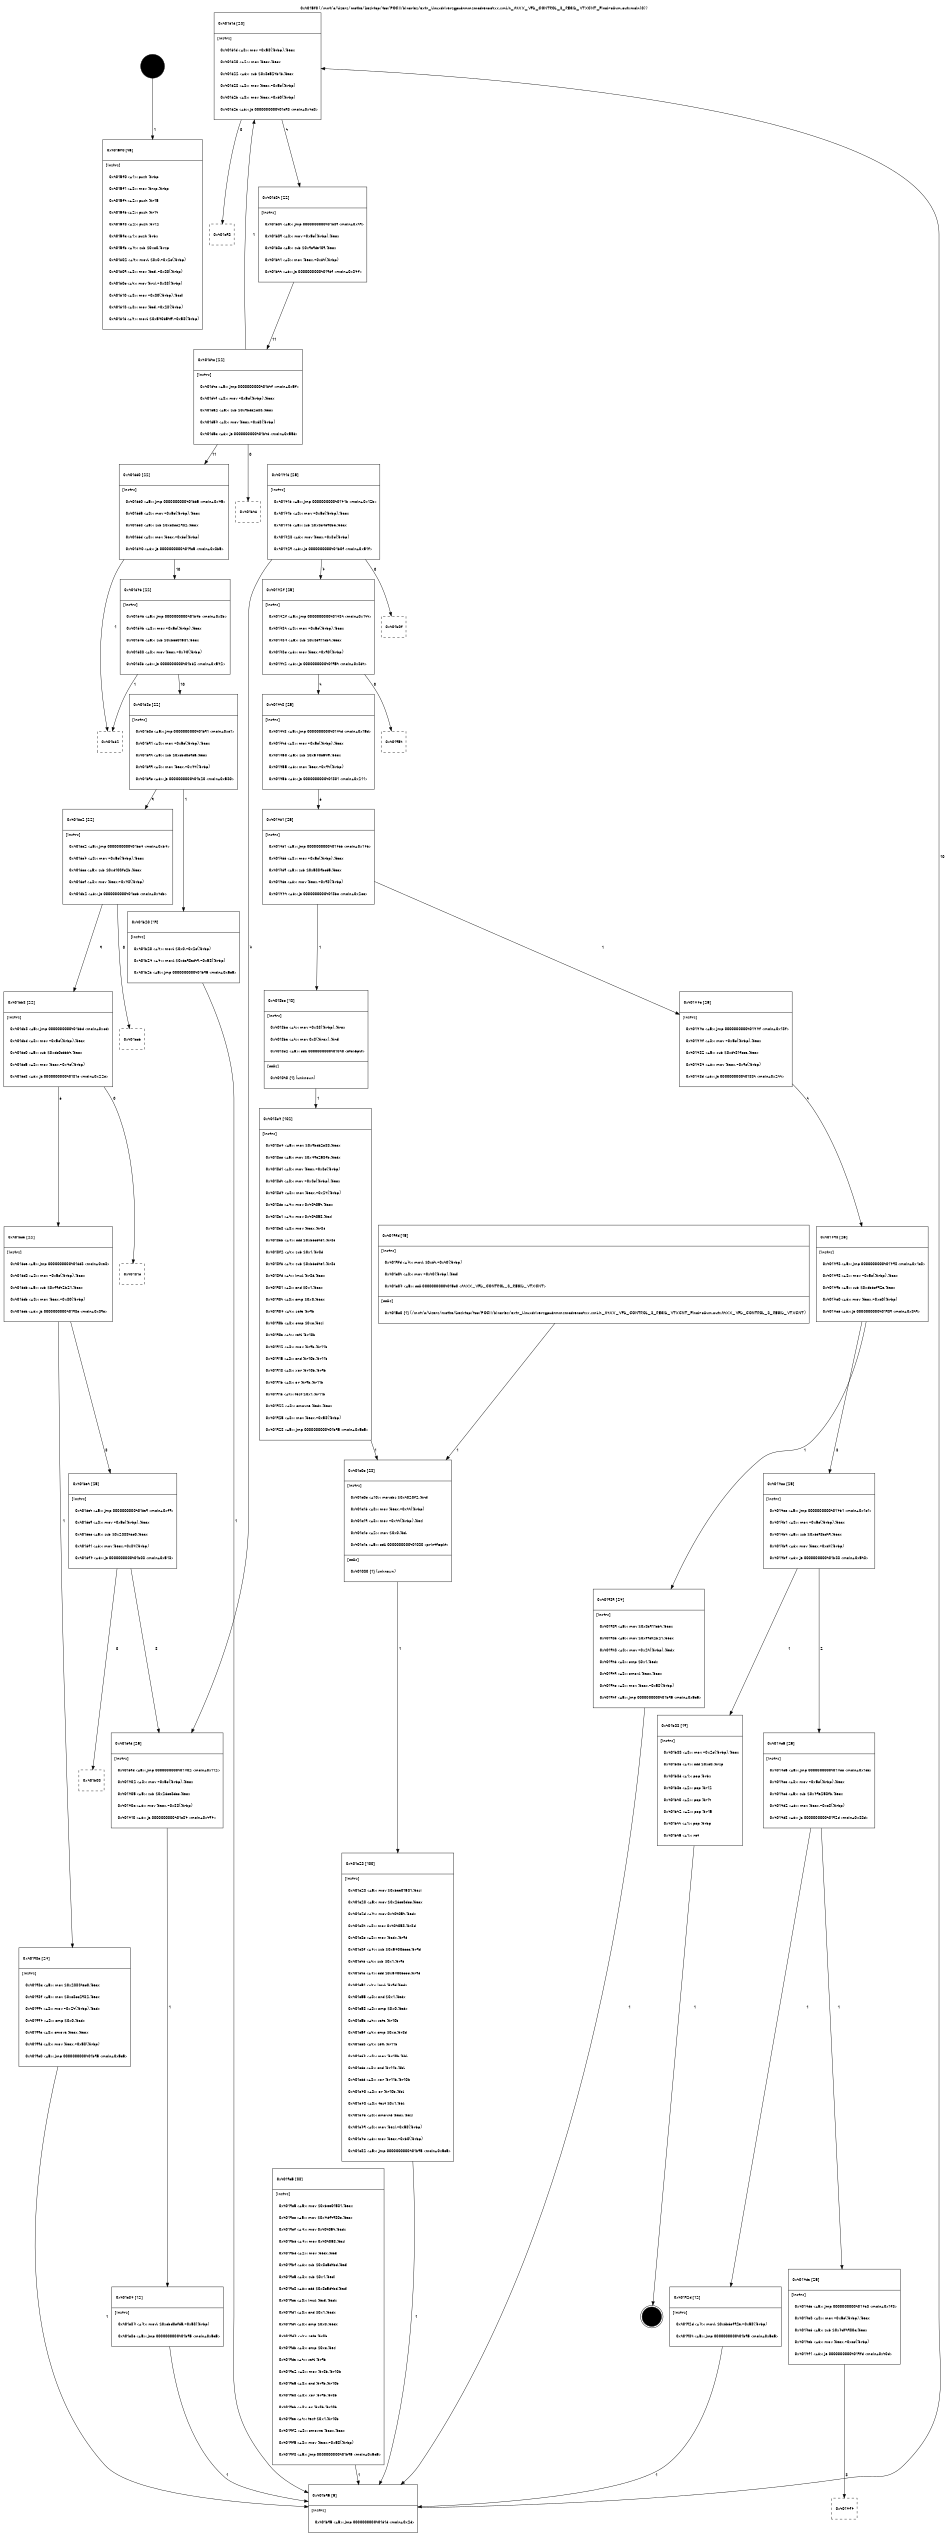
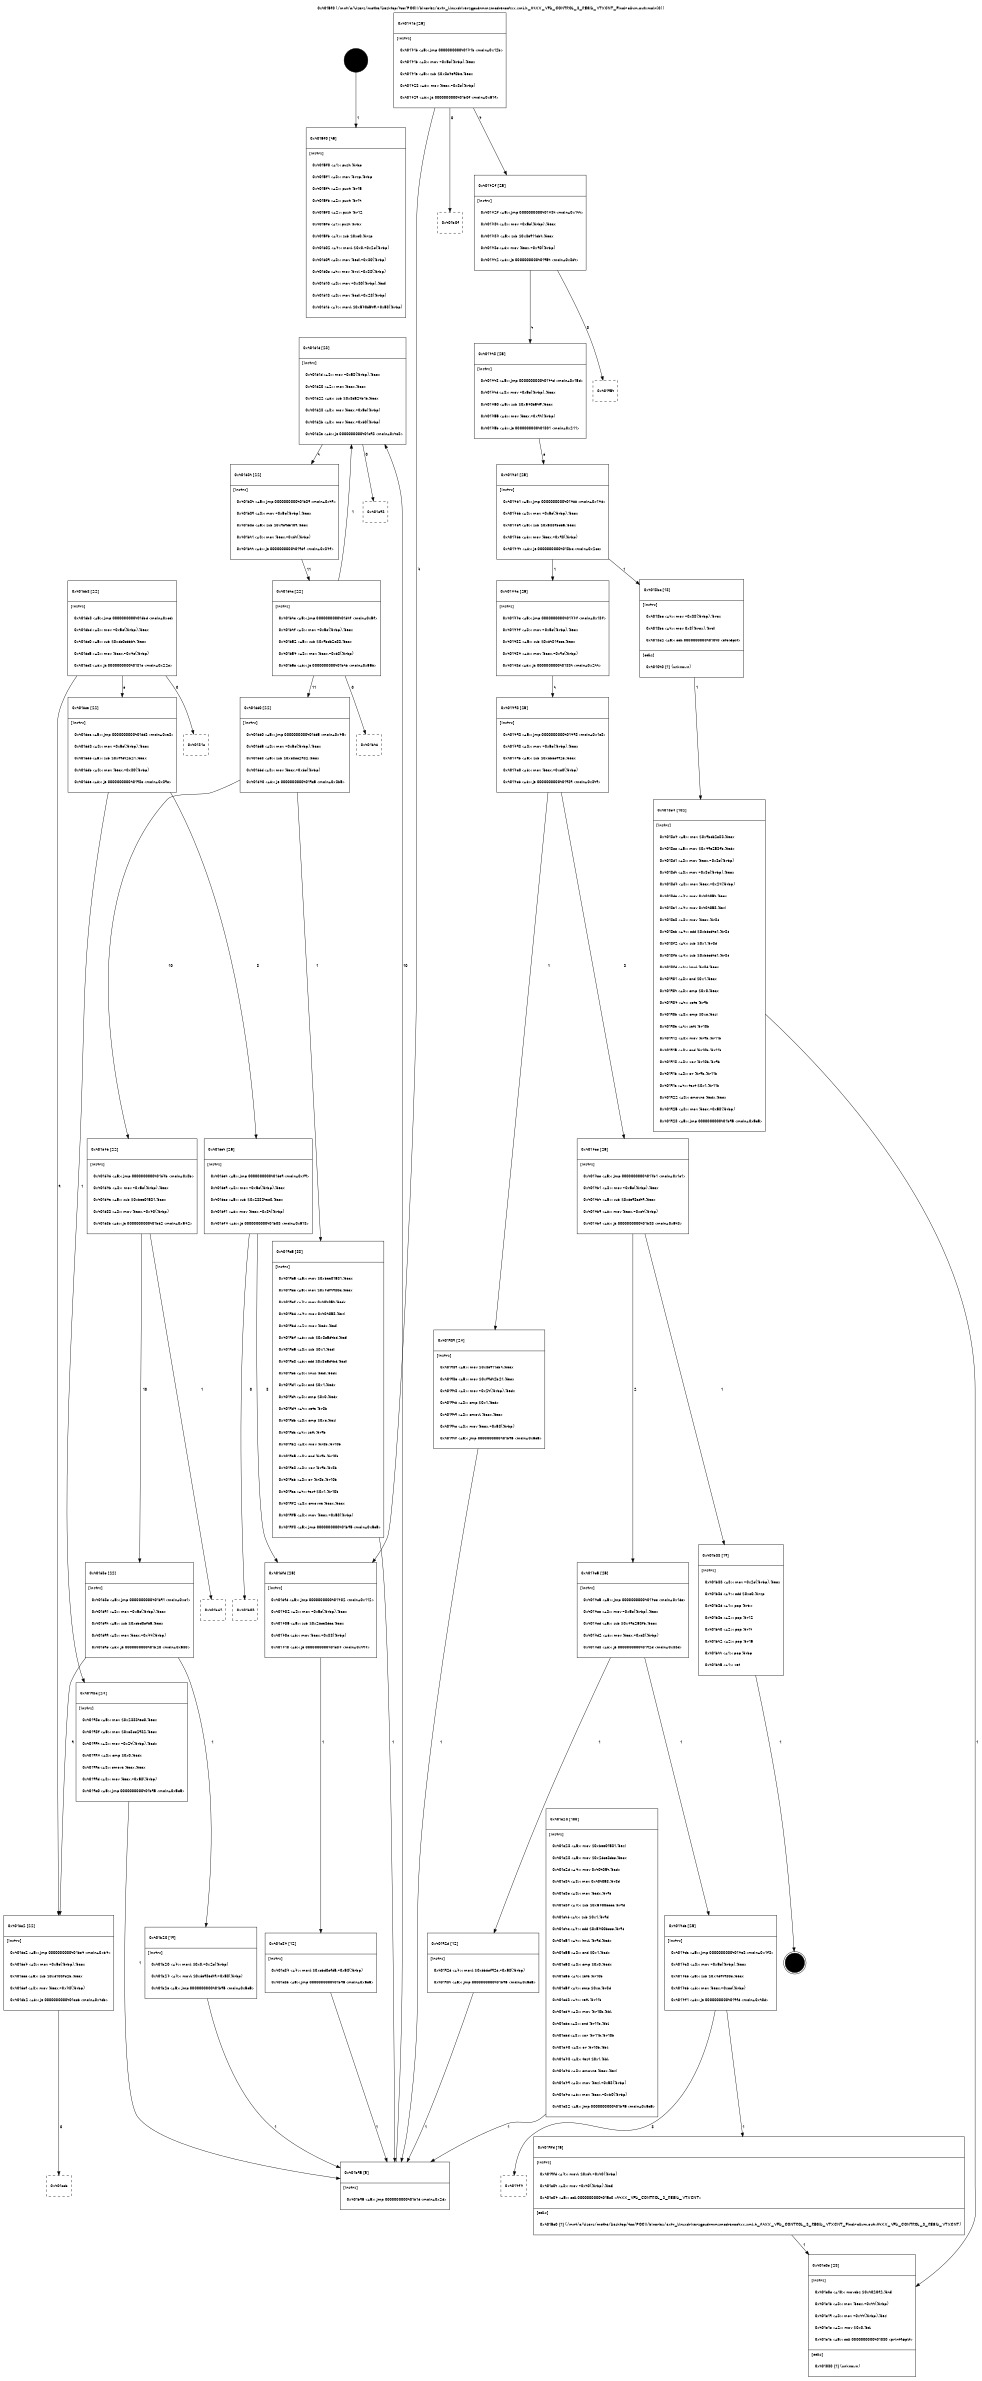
edge "0x401660 [22]" -> "0x401b62": now "0x401660 [22]" -> "0x4019a5 [88]"
edge "0x4016a2 [22]" -> "0x4016b8 [22]": reversed
edge "0x401a0c [23]" -> "0x401a23 [100]": removed, label "1"
edge "0x4017de [25]" -> "0x4019fd [15]": added, label "1"
